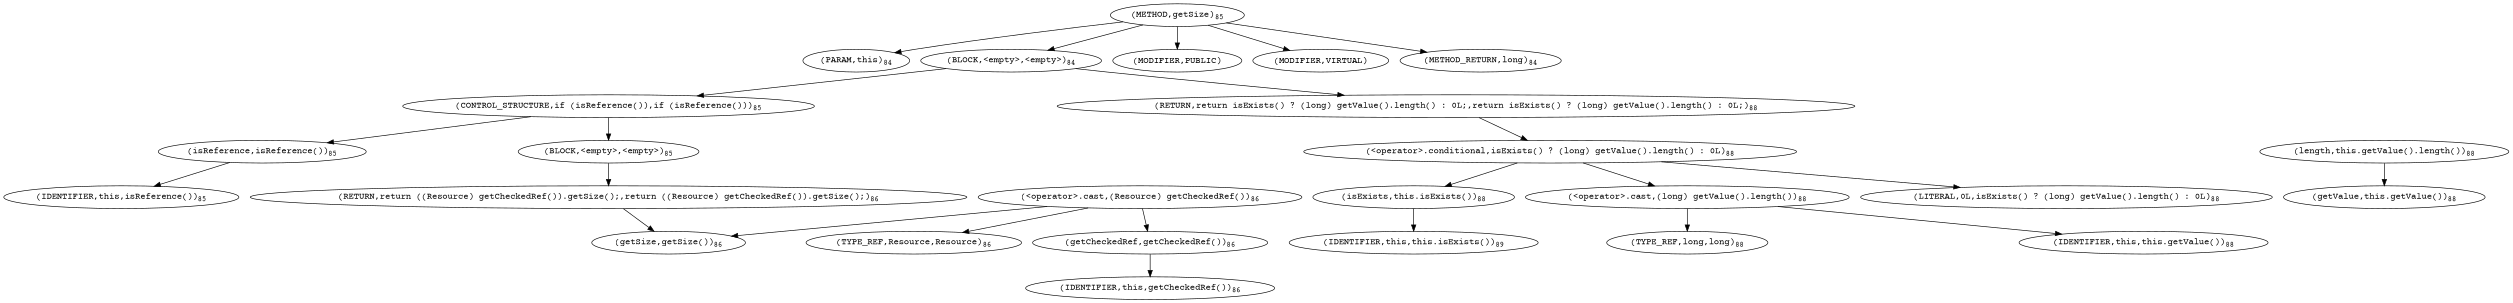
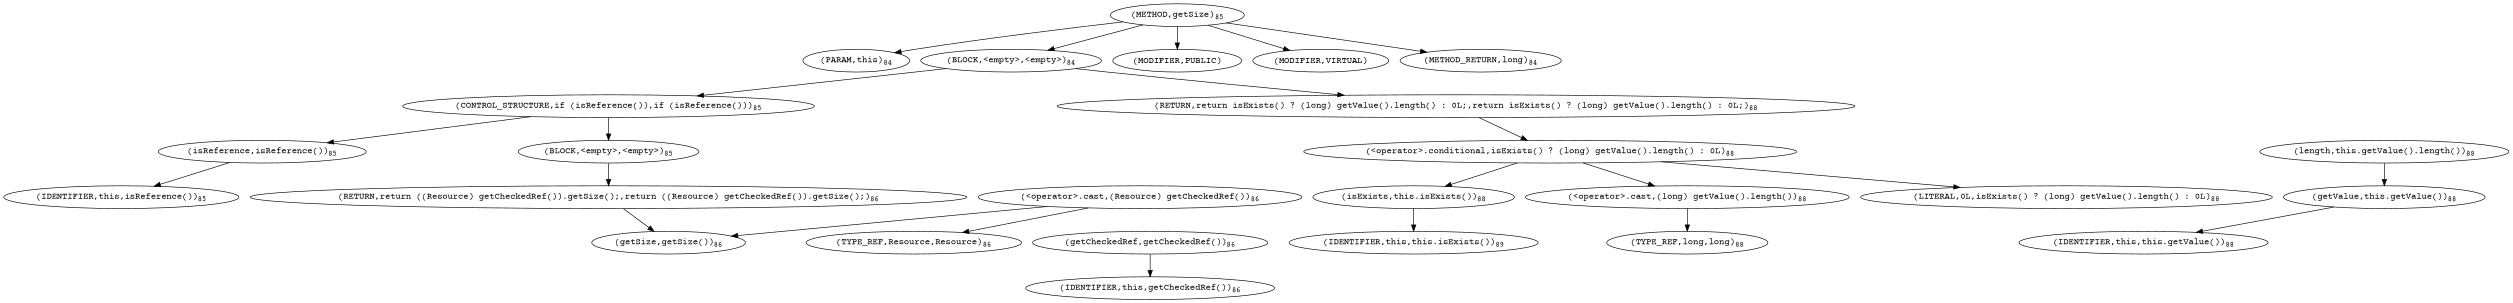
edge "(<operator>.cast,(Resource) getCheckedRef())" -> "(getCheckedRef,getCheckedRef())": removed
edge "(<operator>.cast,(long) getValue().length())" -> "(IDENTIFIER,this,this.getValue())": now "(getValue,this.getValue())" -> "(IDENTIFIER,this,this.getValue())"
